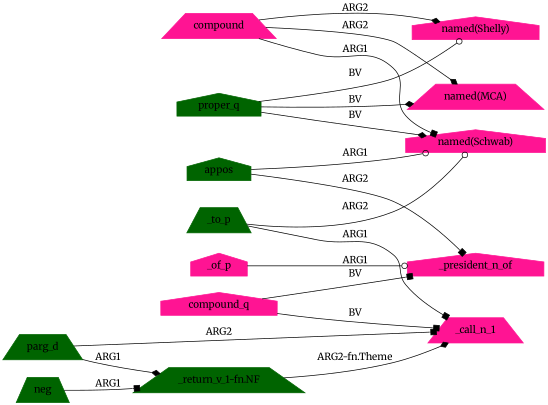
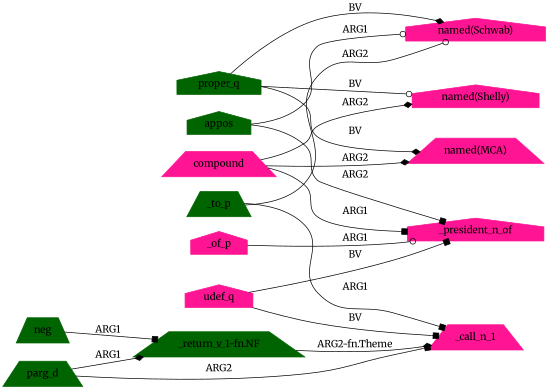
edge "compound" -> "named(Schwab)": now "compound" -> "_president_n_of"
node "compound_q": label "compound_q" -> "udef_q"
